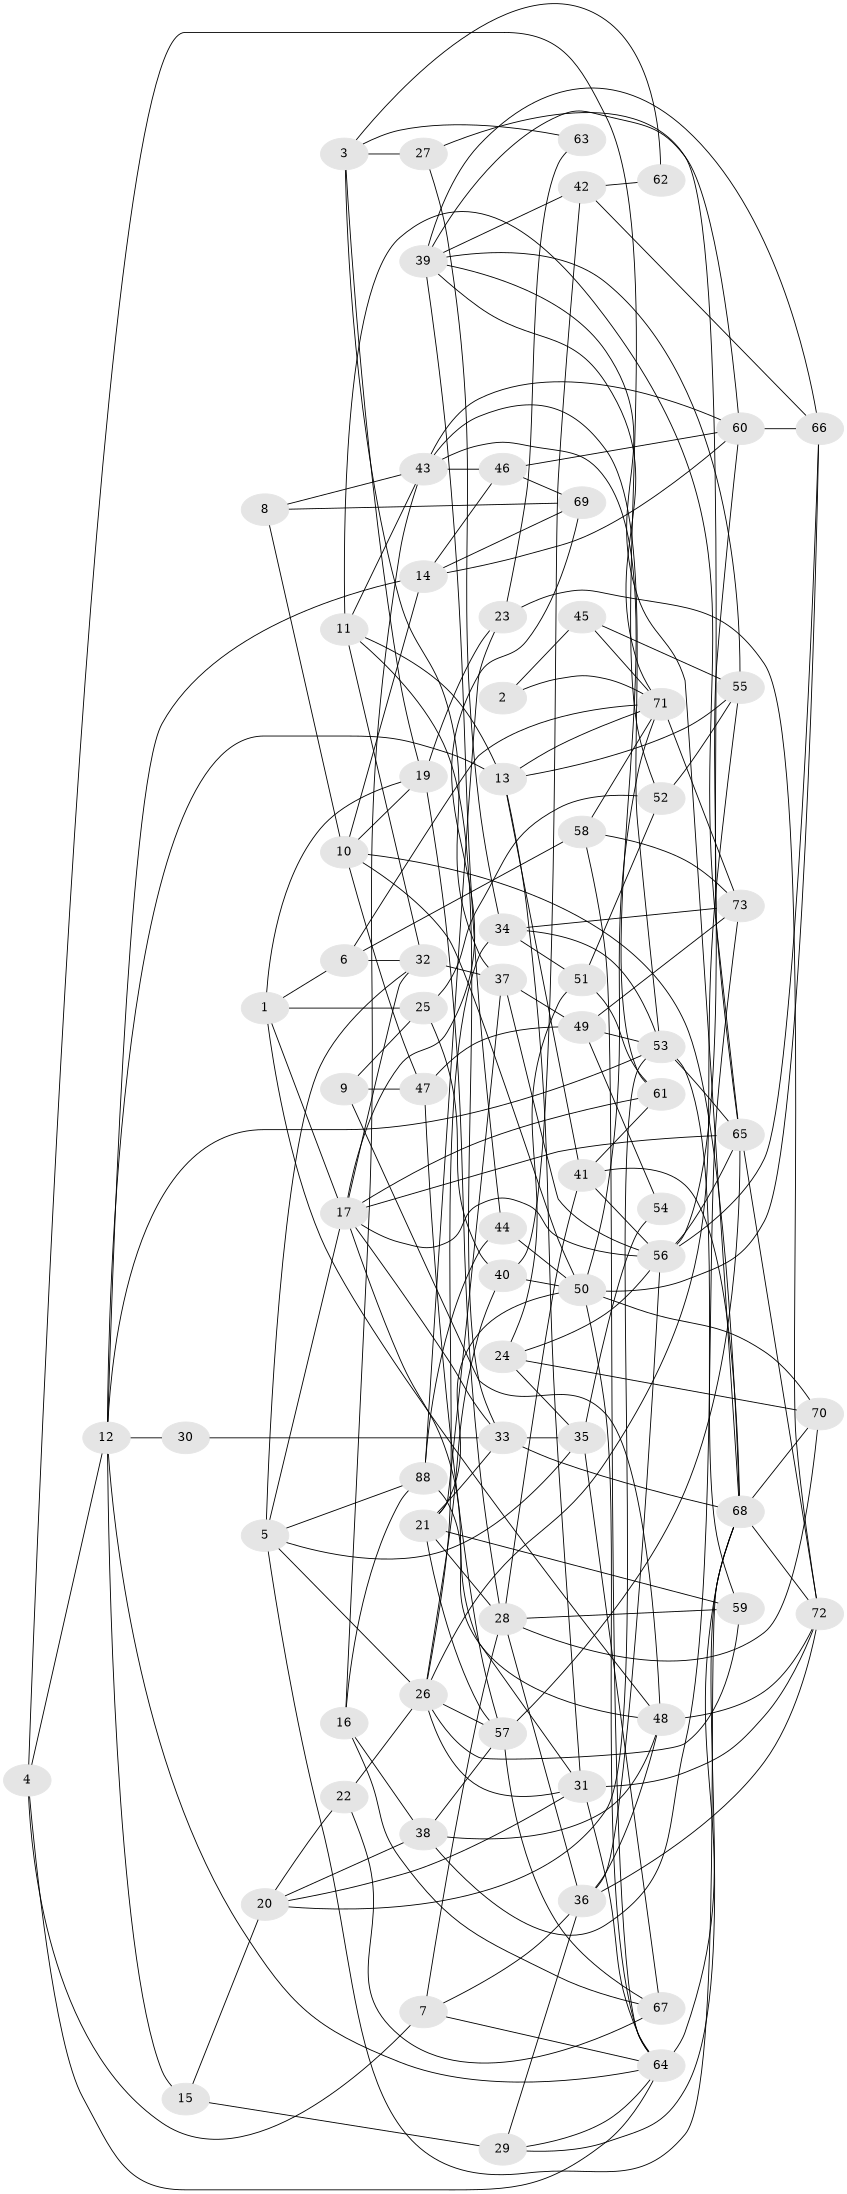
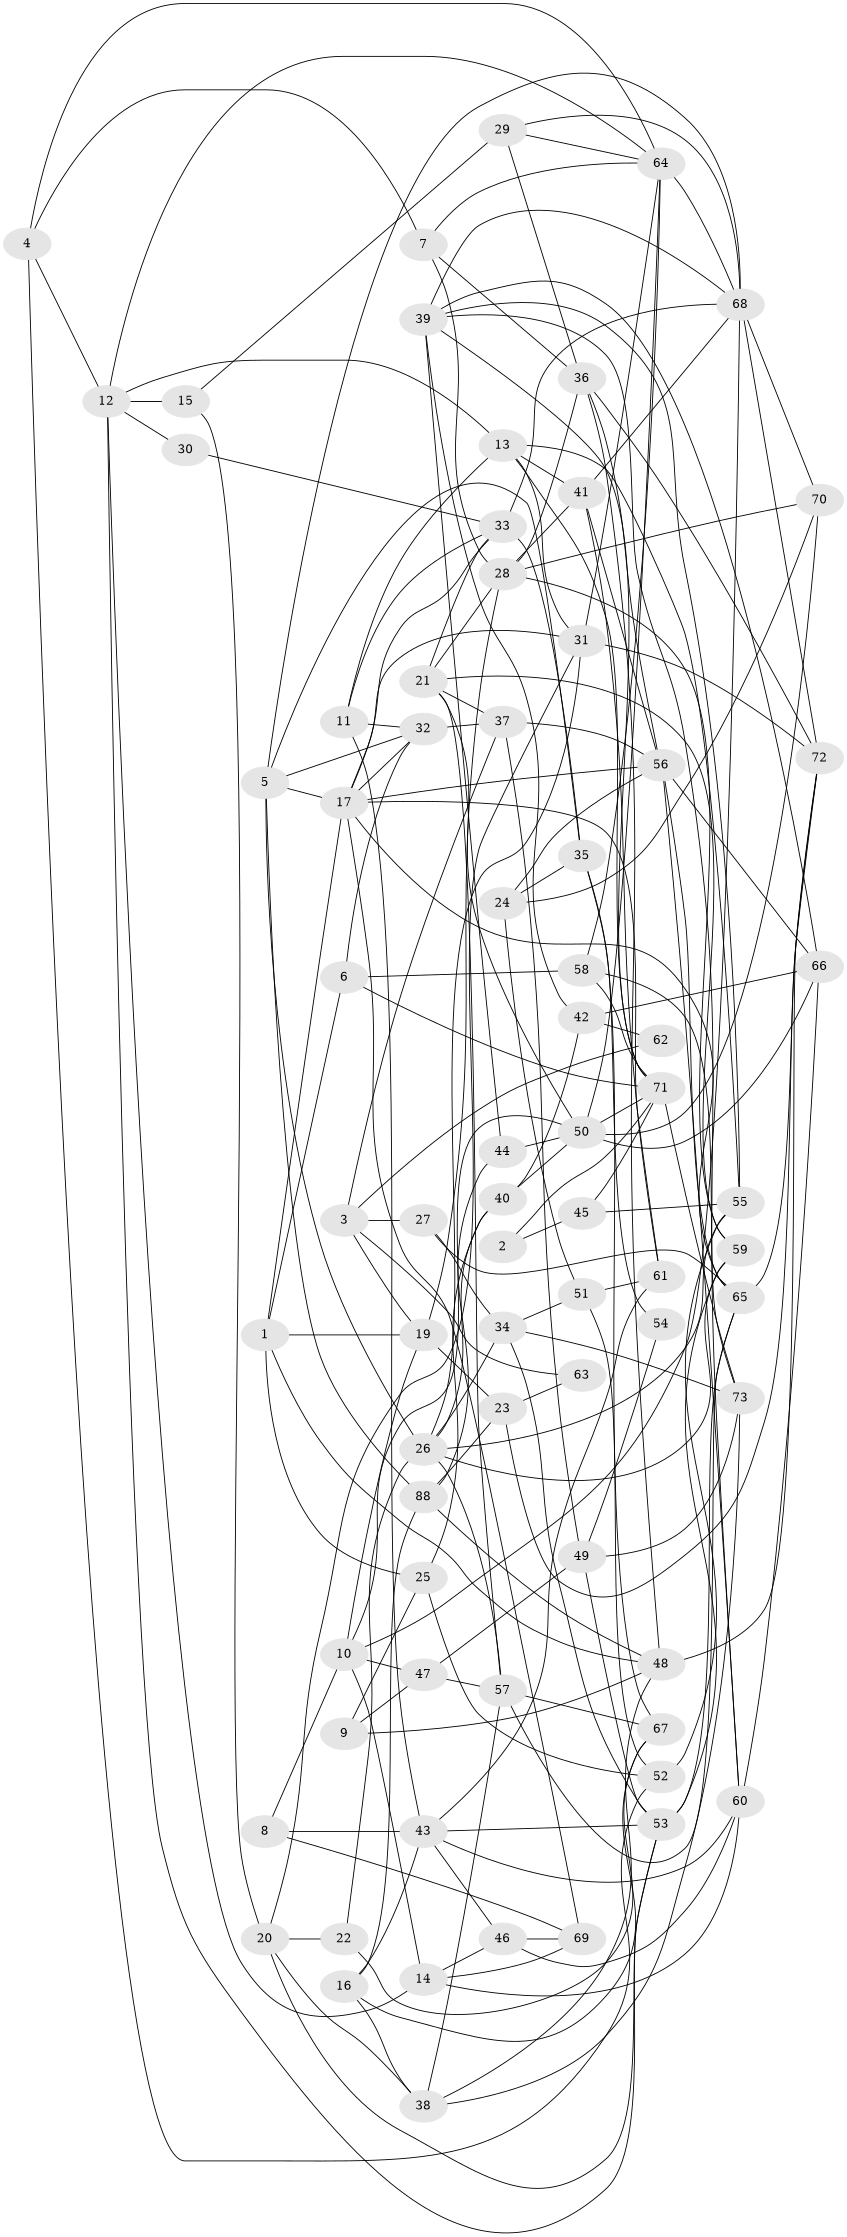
edge "11" -- "65": removed
